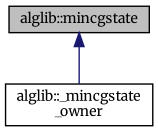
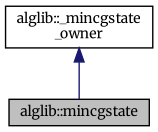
edge "alglib::_mincgstate _owner" -> "alglib::mincgstate": reversed
